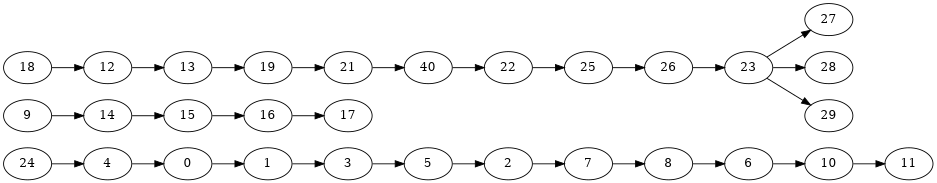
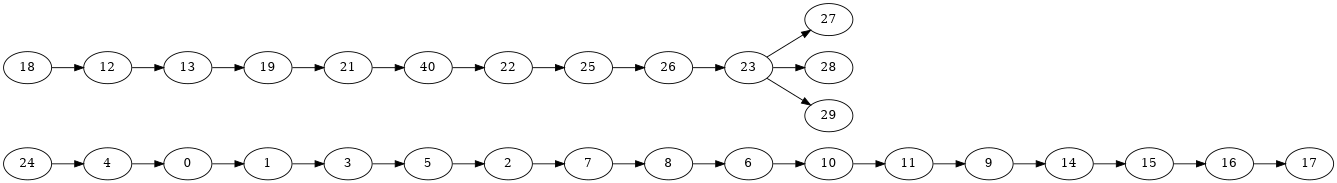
edge "11" -> "9": added
